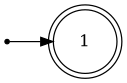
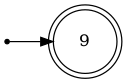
node "1": label "1" -> "9"
